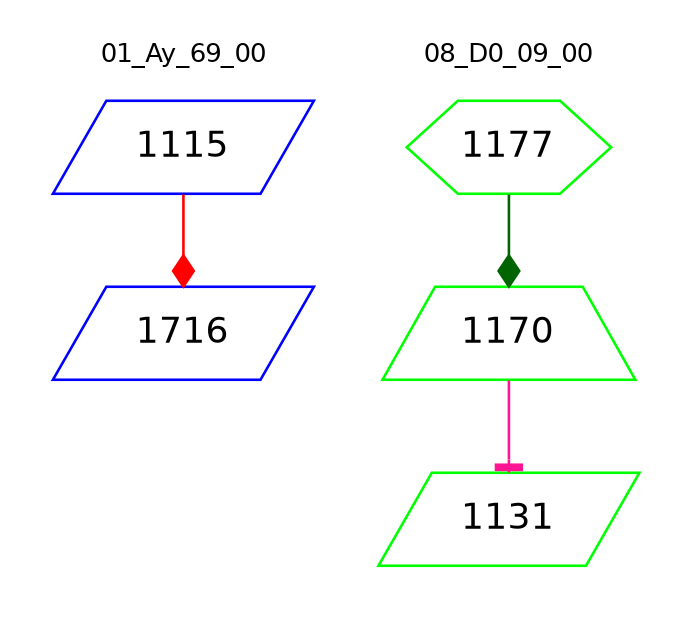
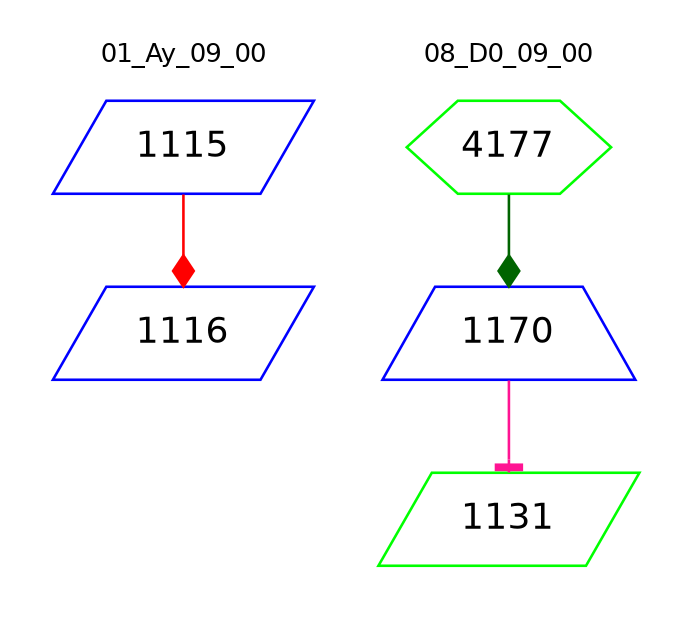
cluster "01_Ay_69_00": label "01_Ay_69_00" -> "01_Ay_09_00"
node "1177": label "1177" -> "4177"
node "1716": label "1716" -> "1116"
node "1170": color green -> blue
